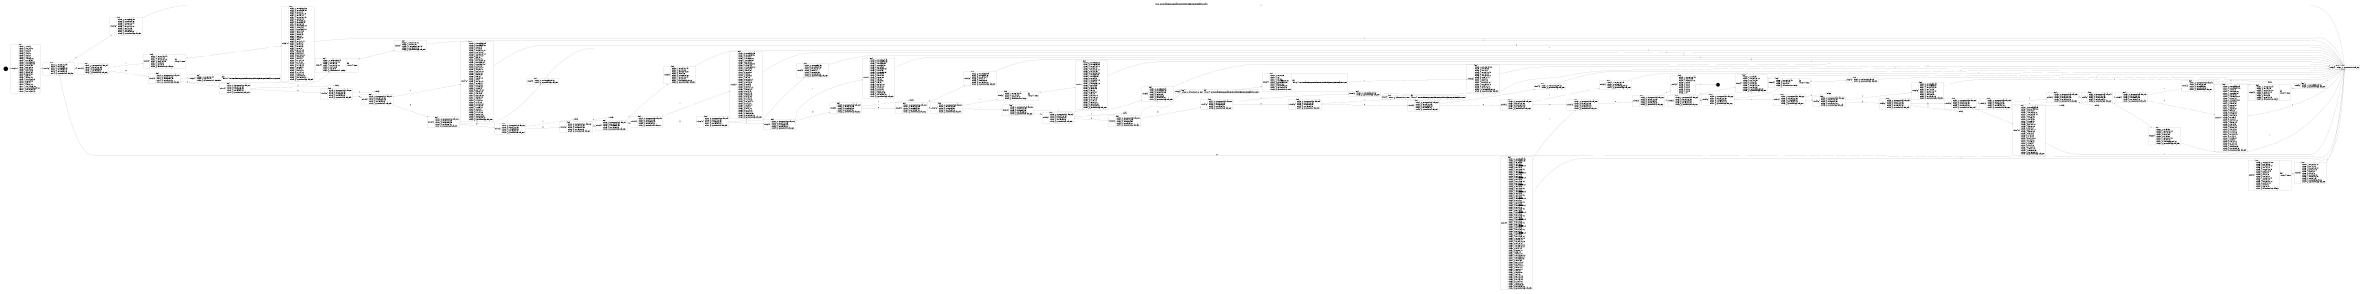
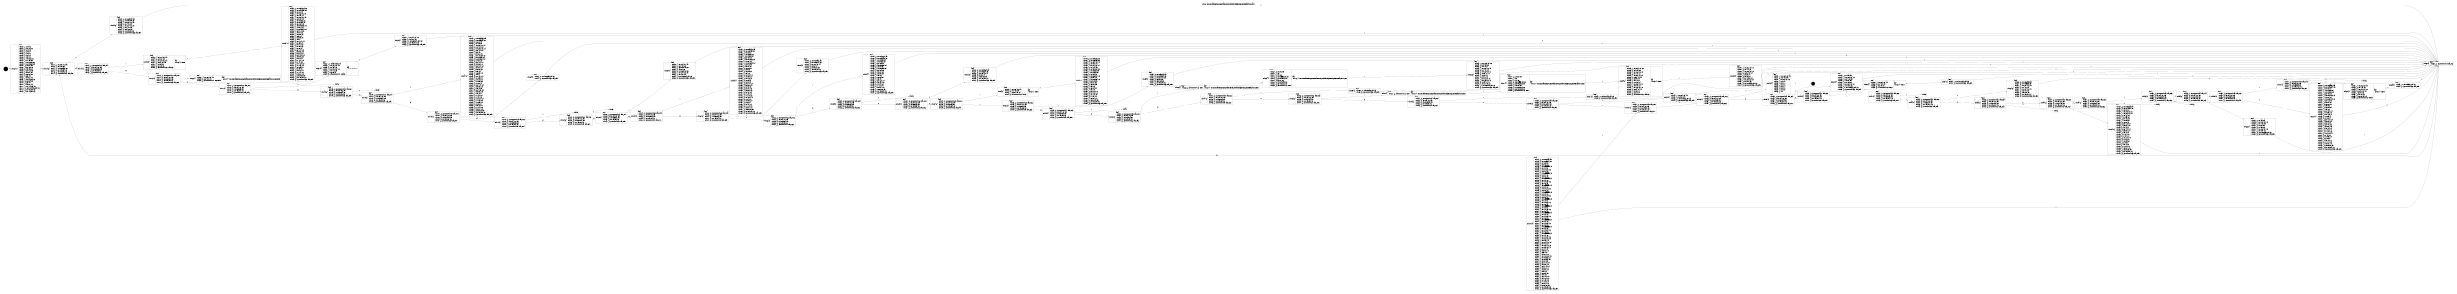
node "0x402077 [40]": added
